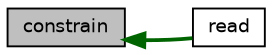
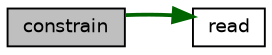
edge "read" -> "constrain": reversed
